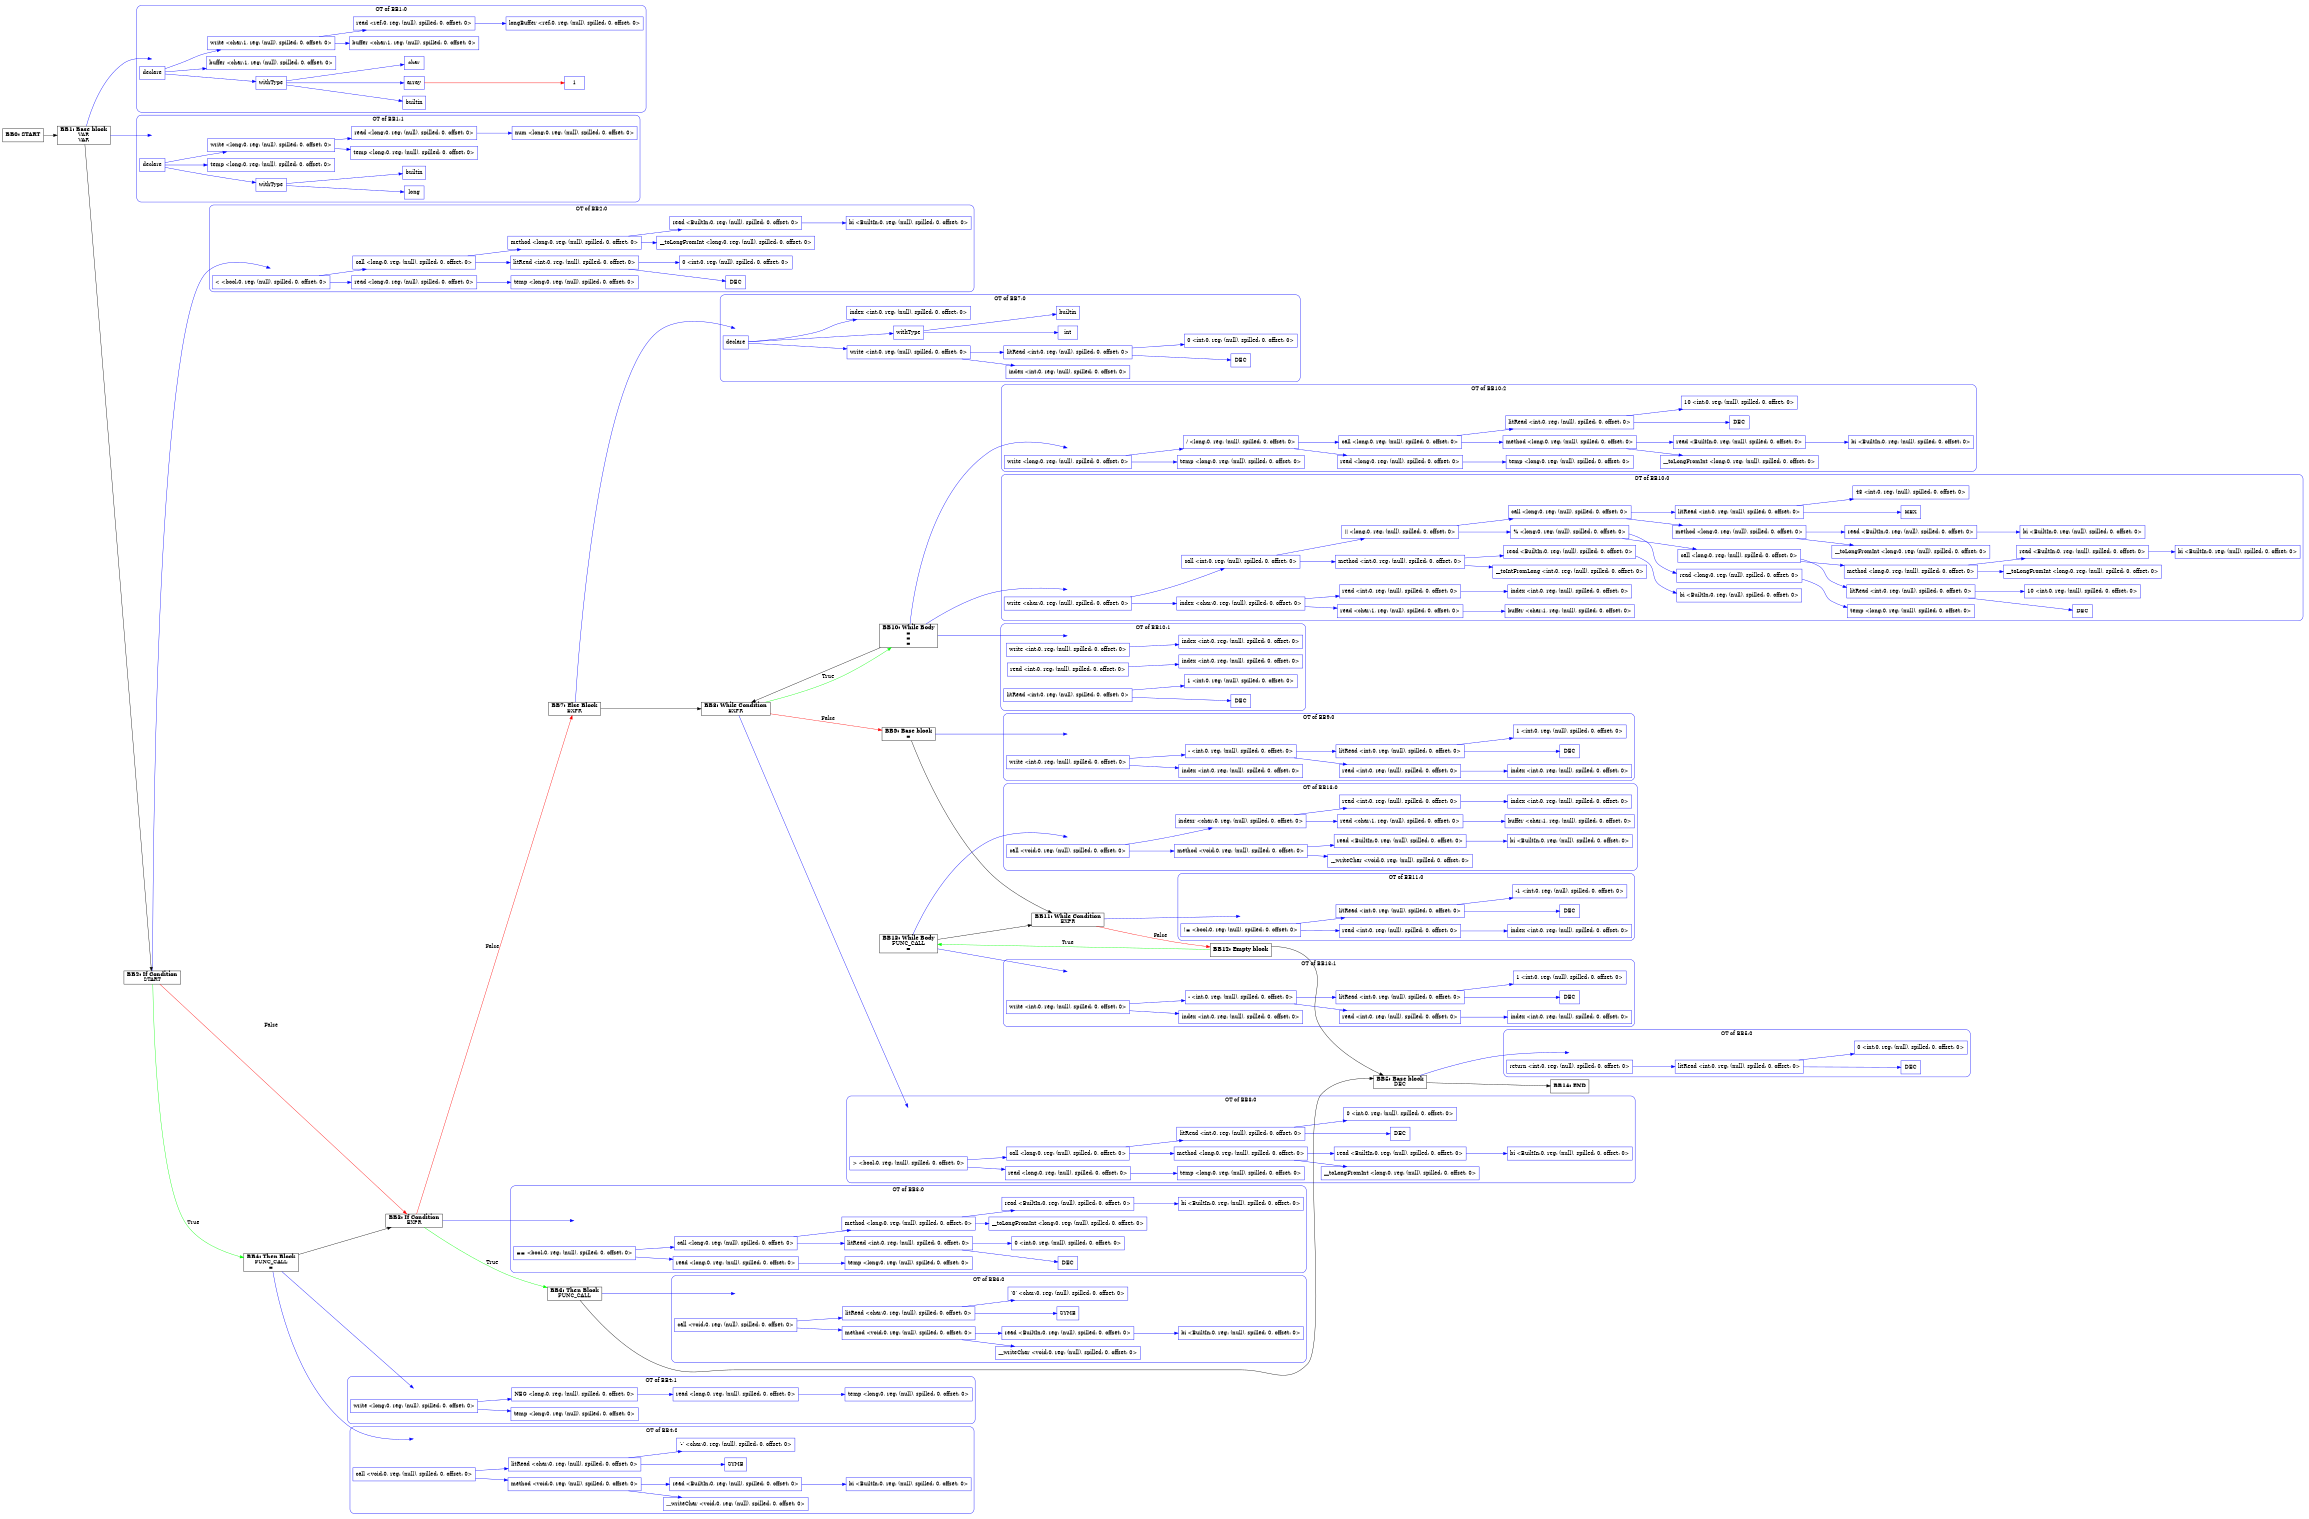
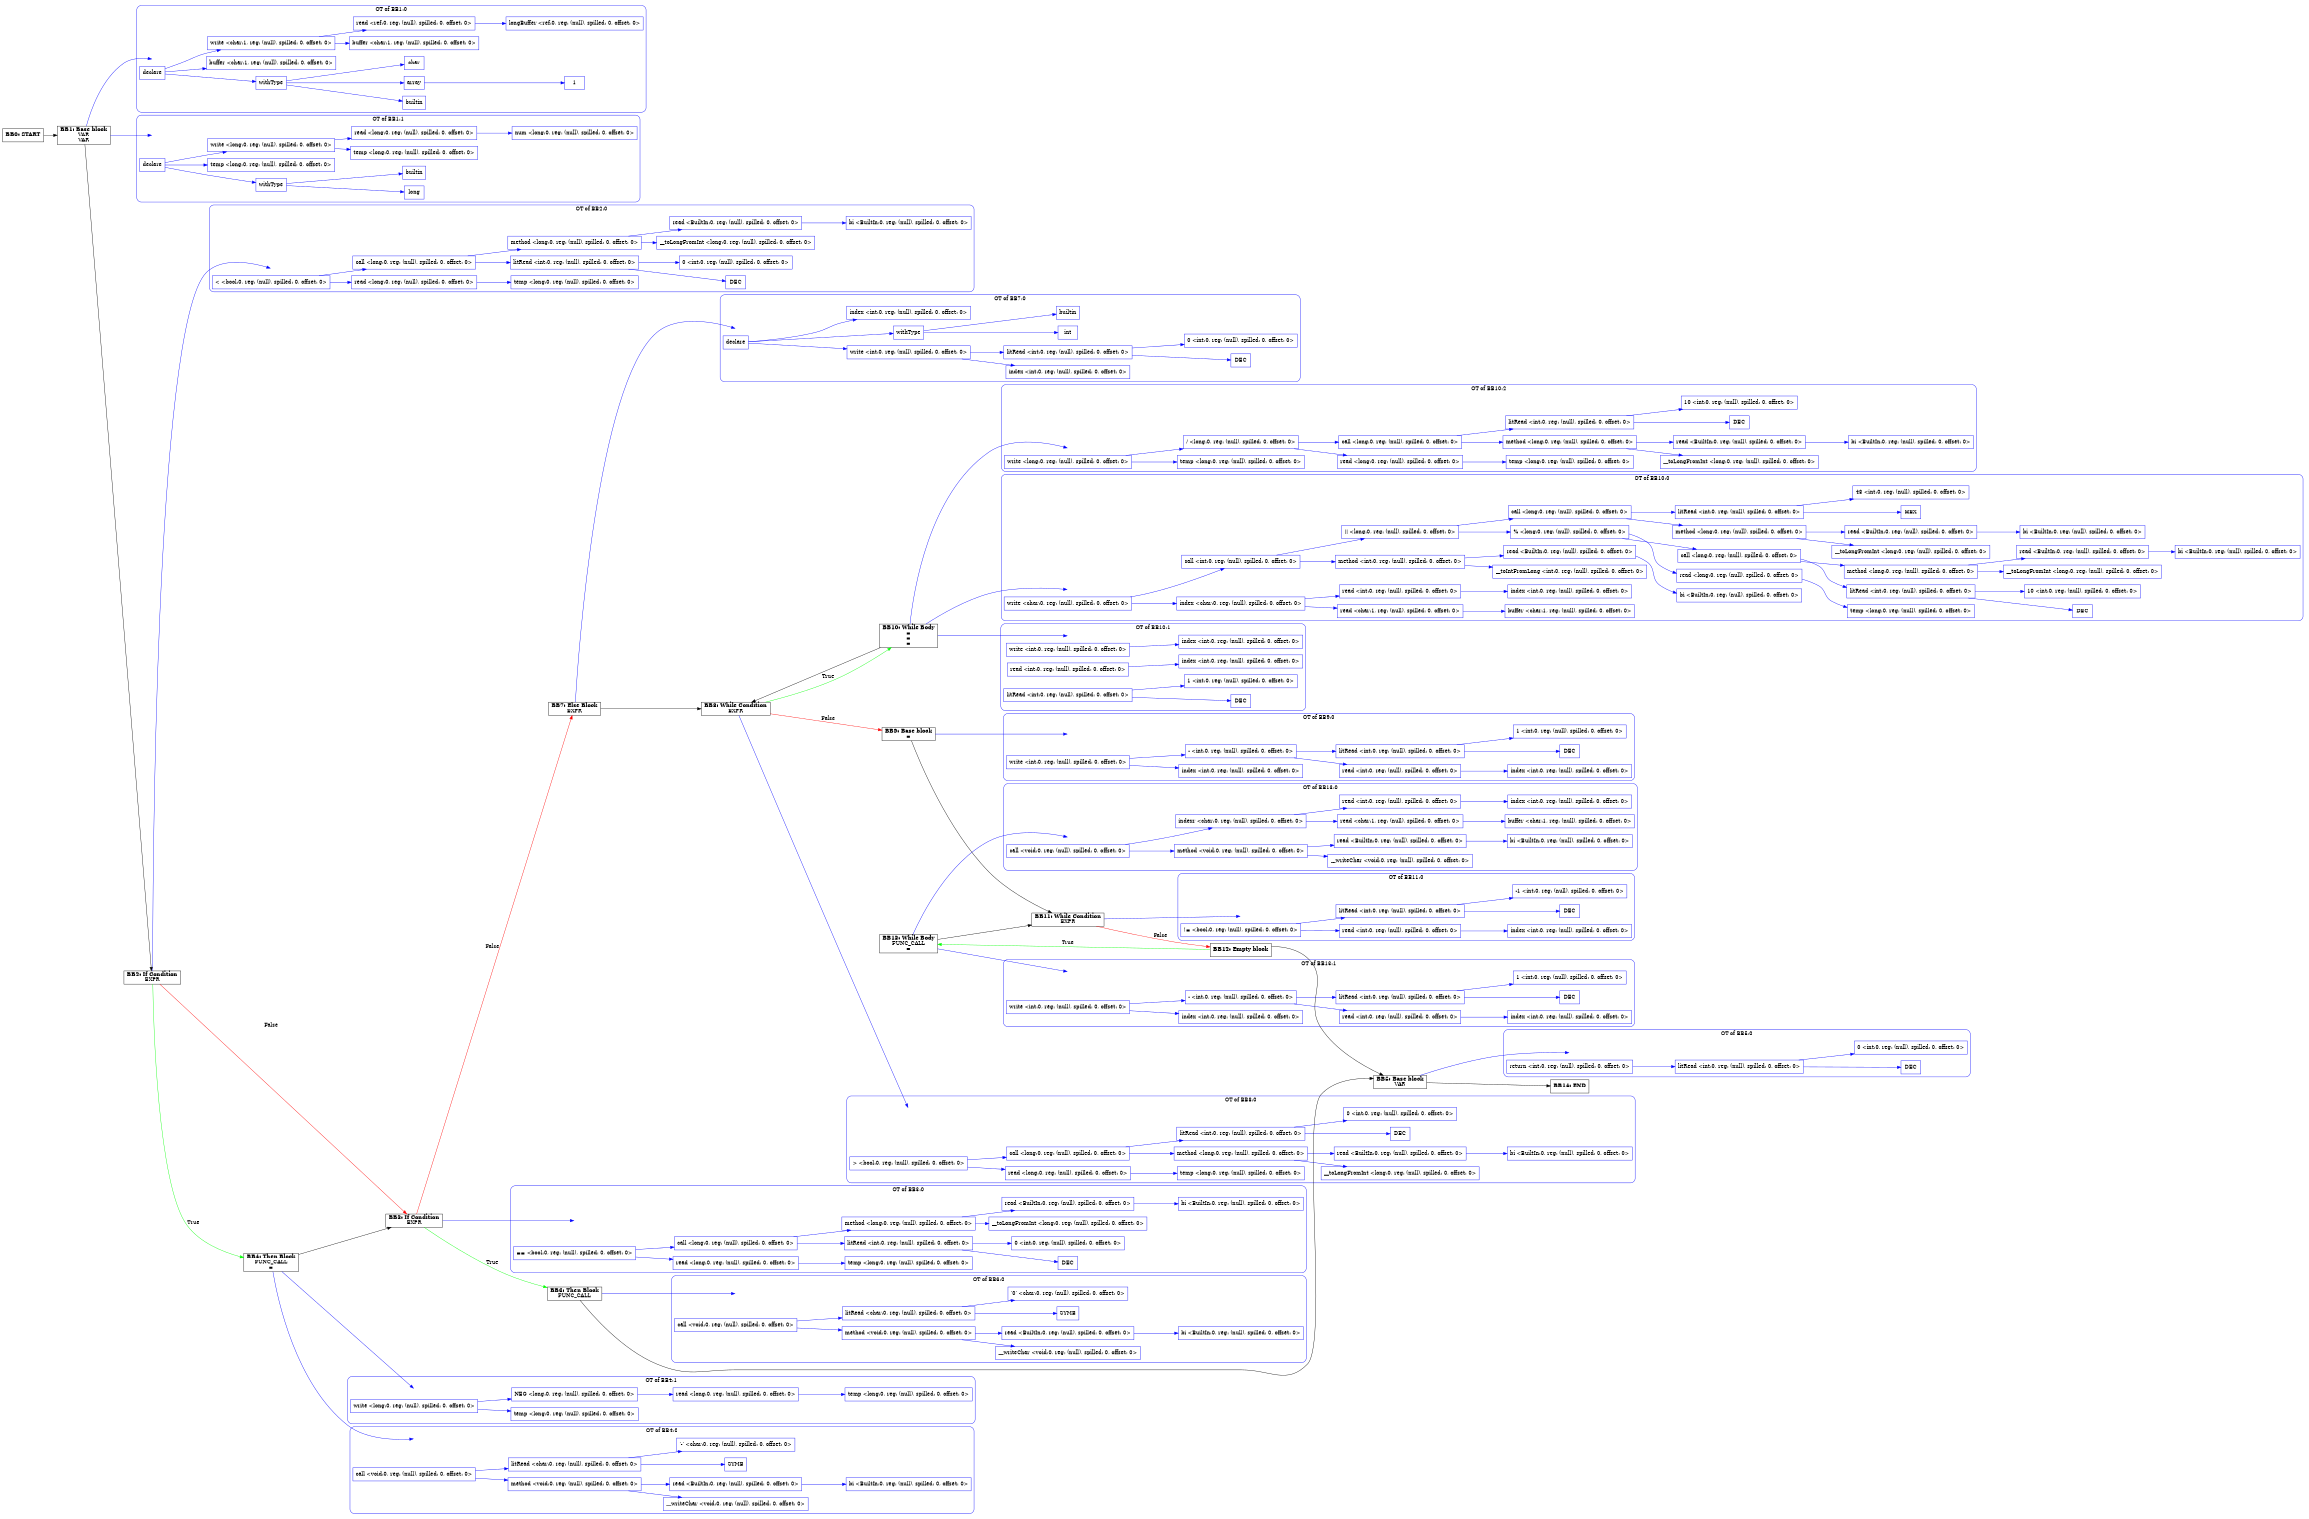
edge "array" -> "1": color red -> blue
node "BB2: If Condition": text "START" -> "EXPR"
node "BB5: Base block": text "DEC" -> "VAR"
